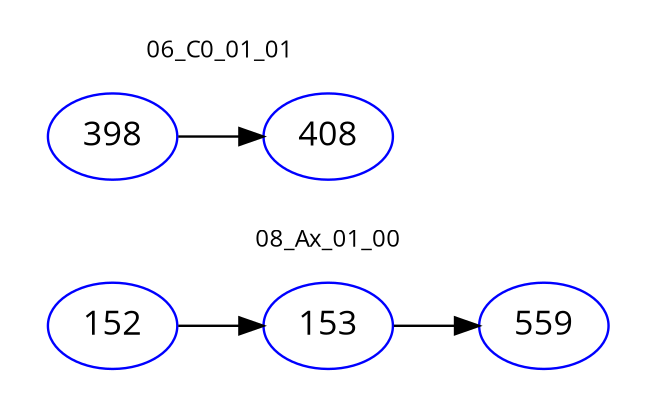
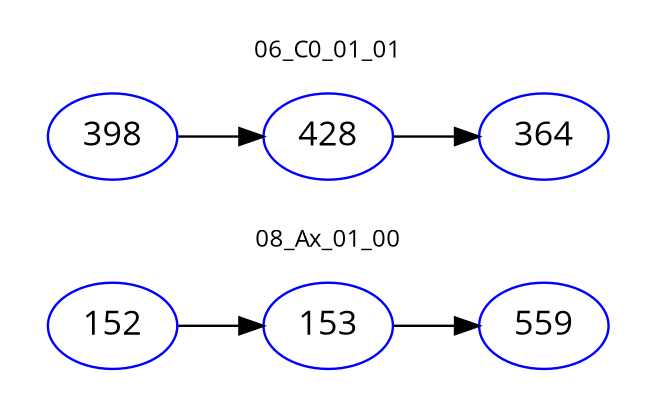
node "408": label "408" -> "428"
node "364": added
